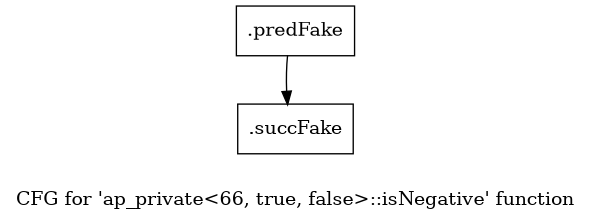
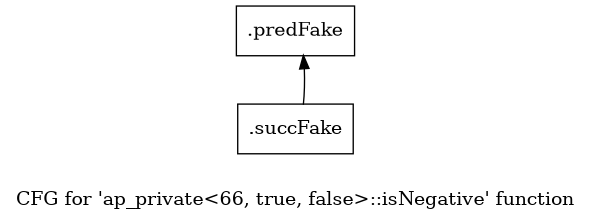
edge ".predFake" -> ".succFake": reversed
